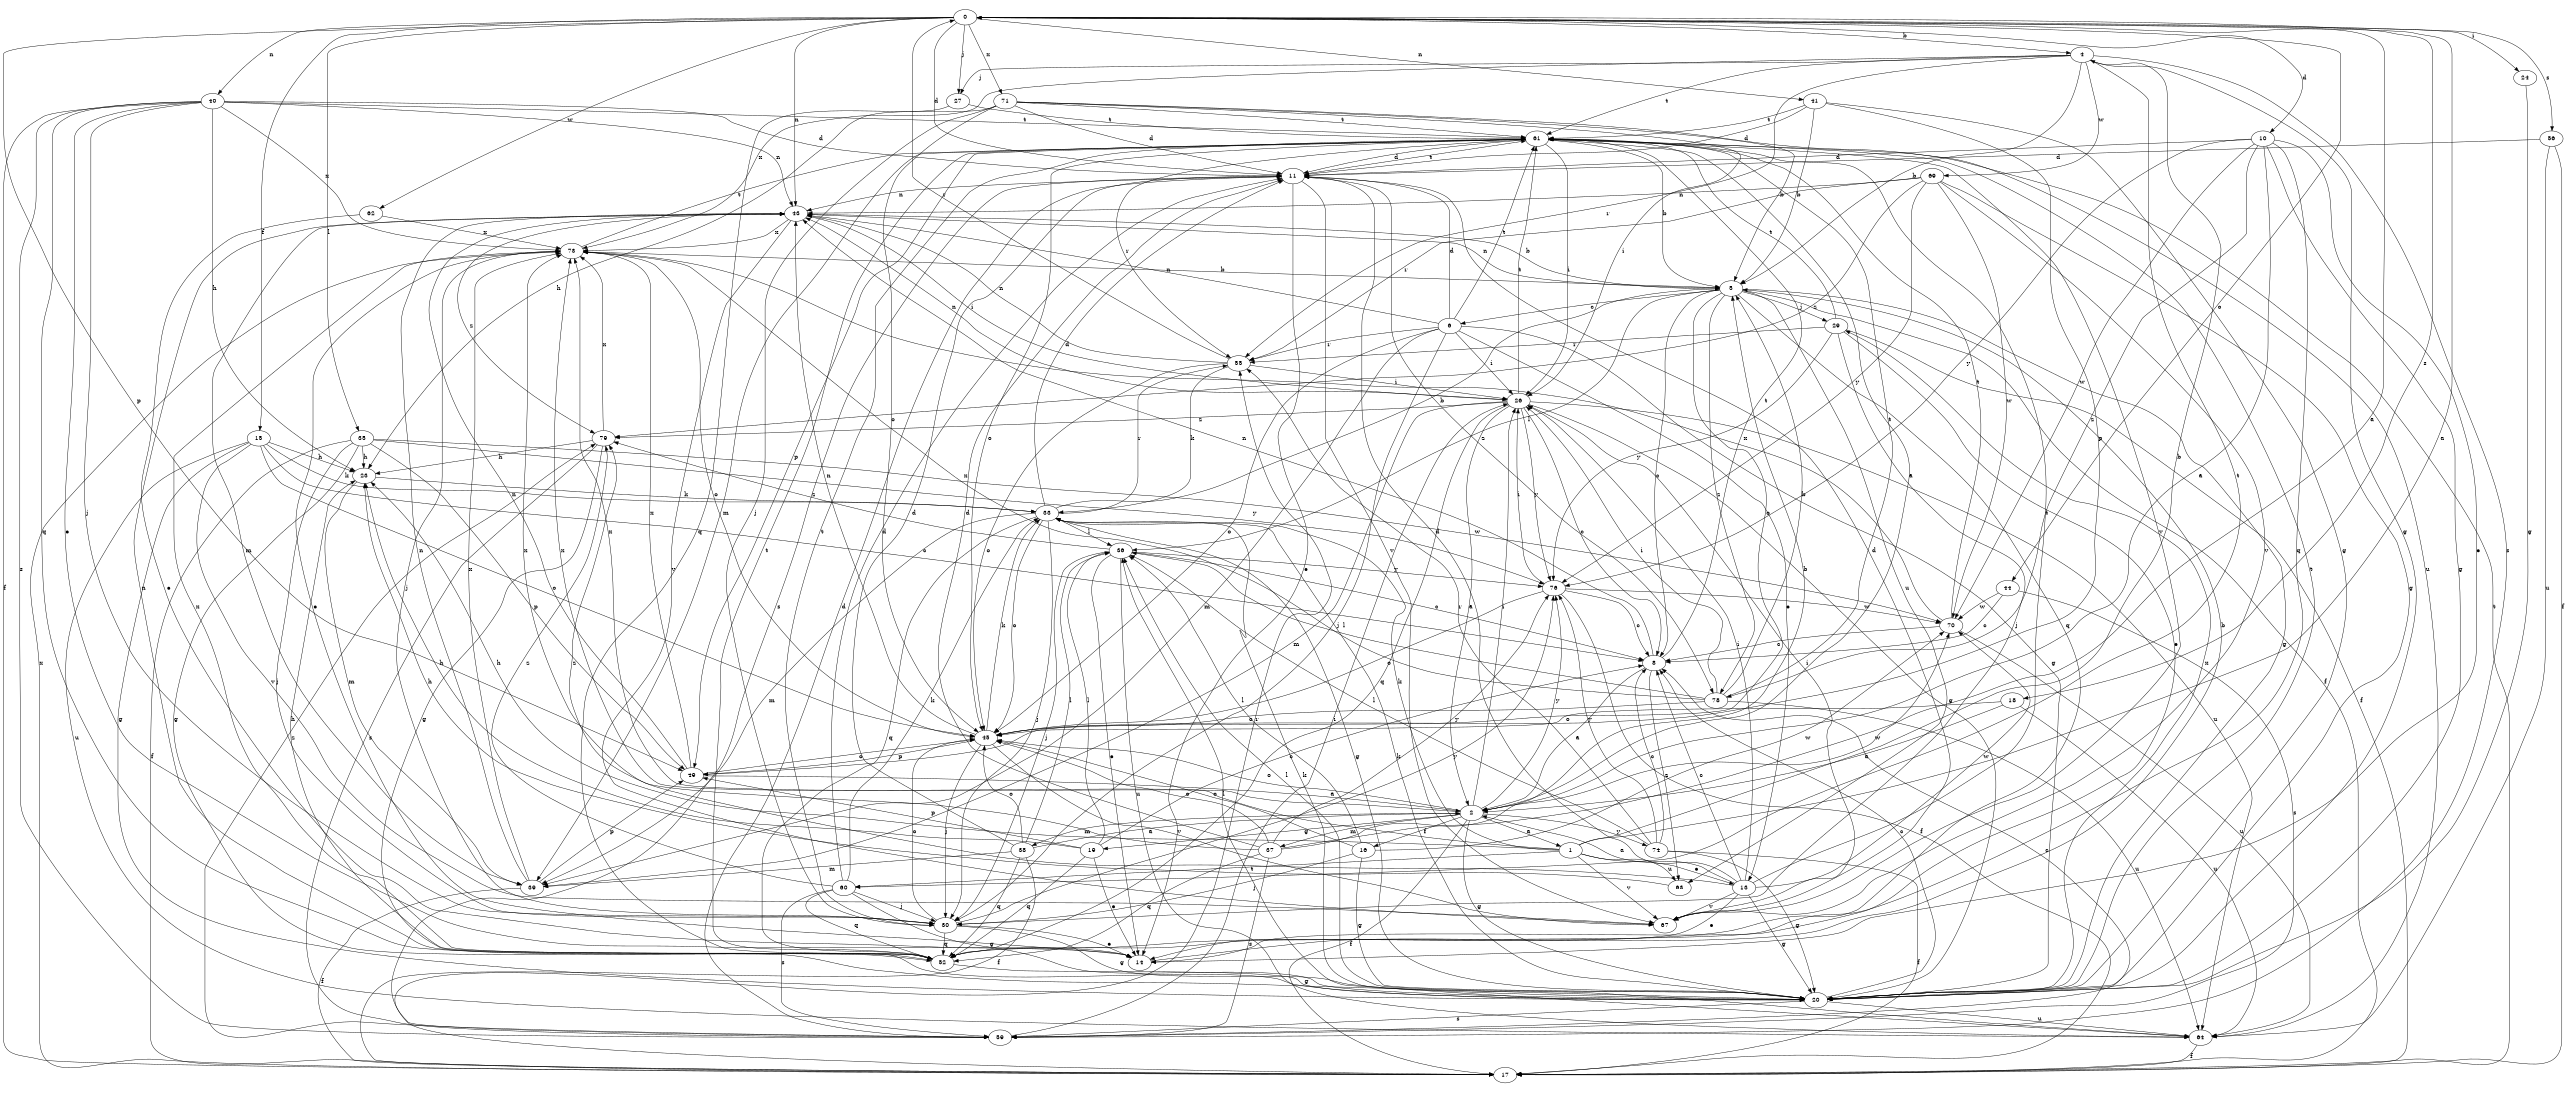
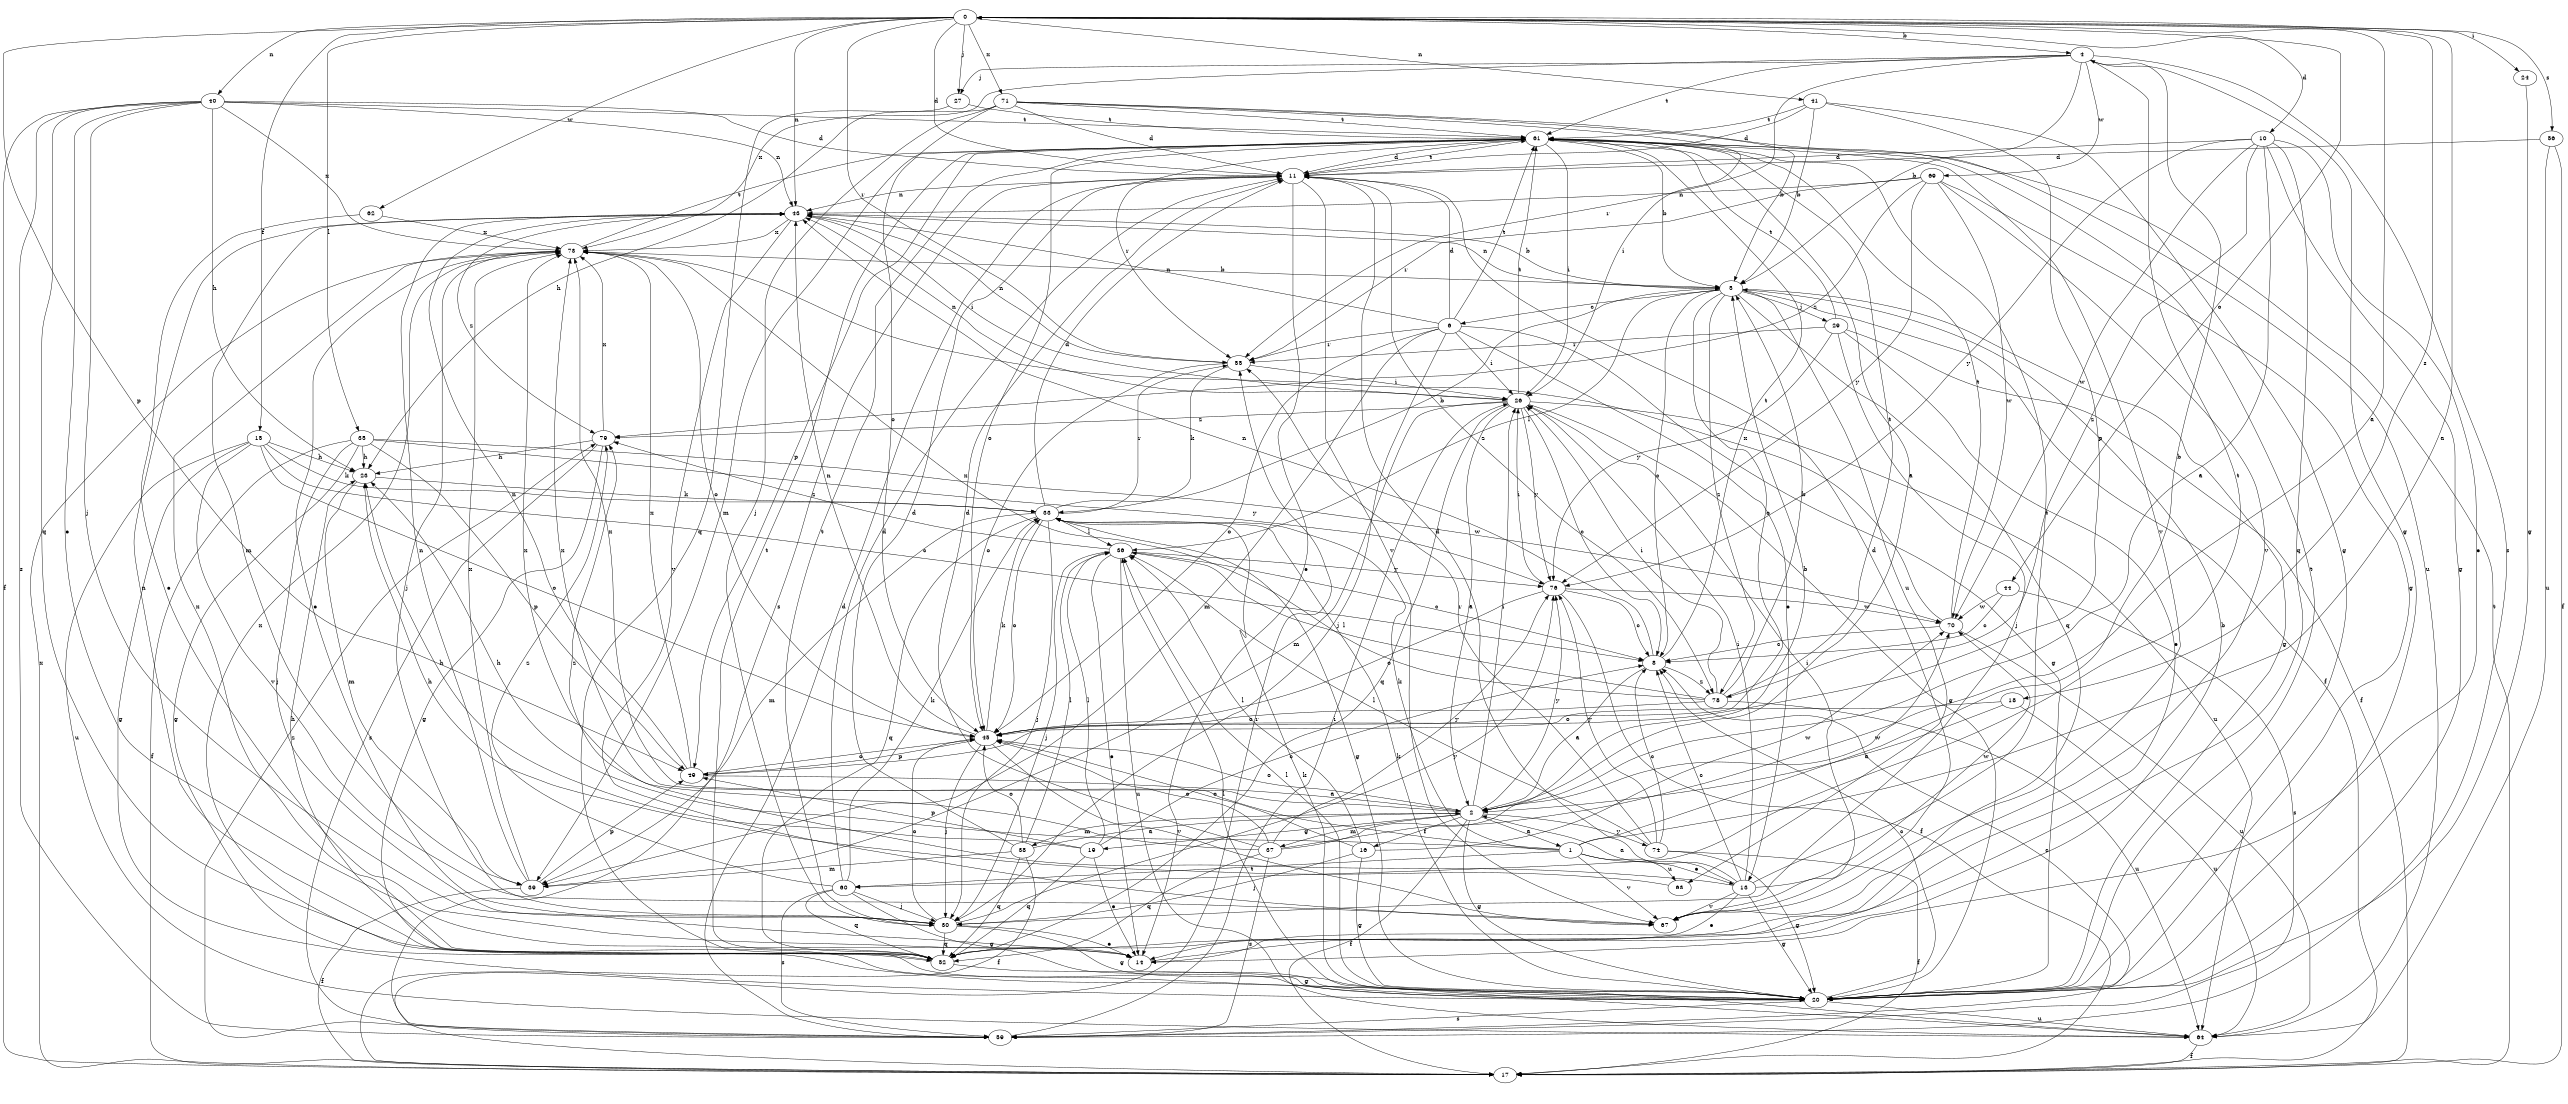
edge "55" -> "0": reversed
edge "20" -> "29": now "20" -> "73"
edge "8" -> "63": now "8" -> "78"
